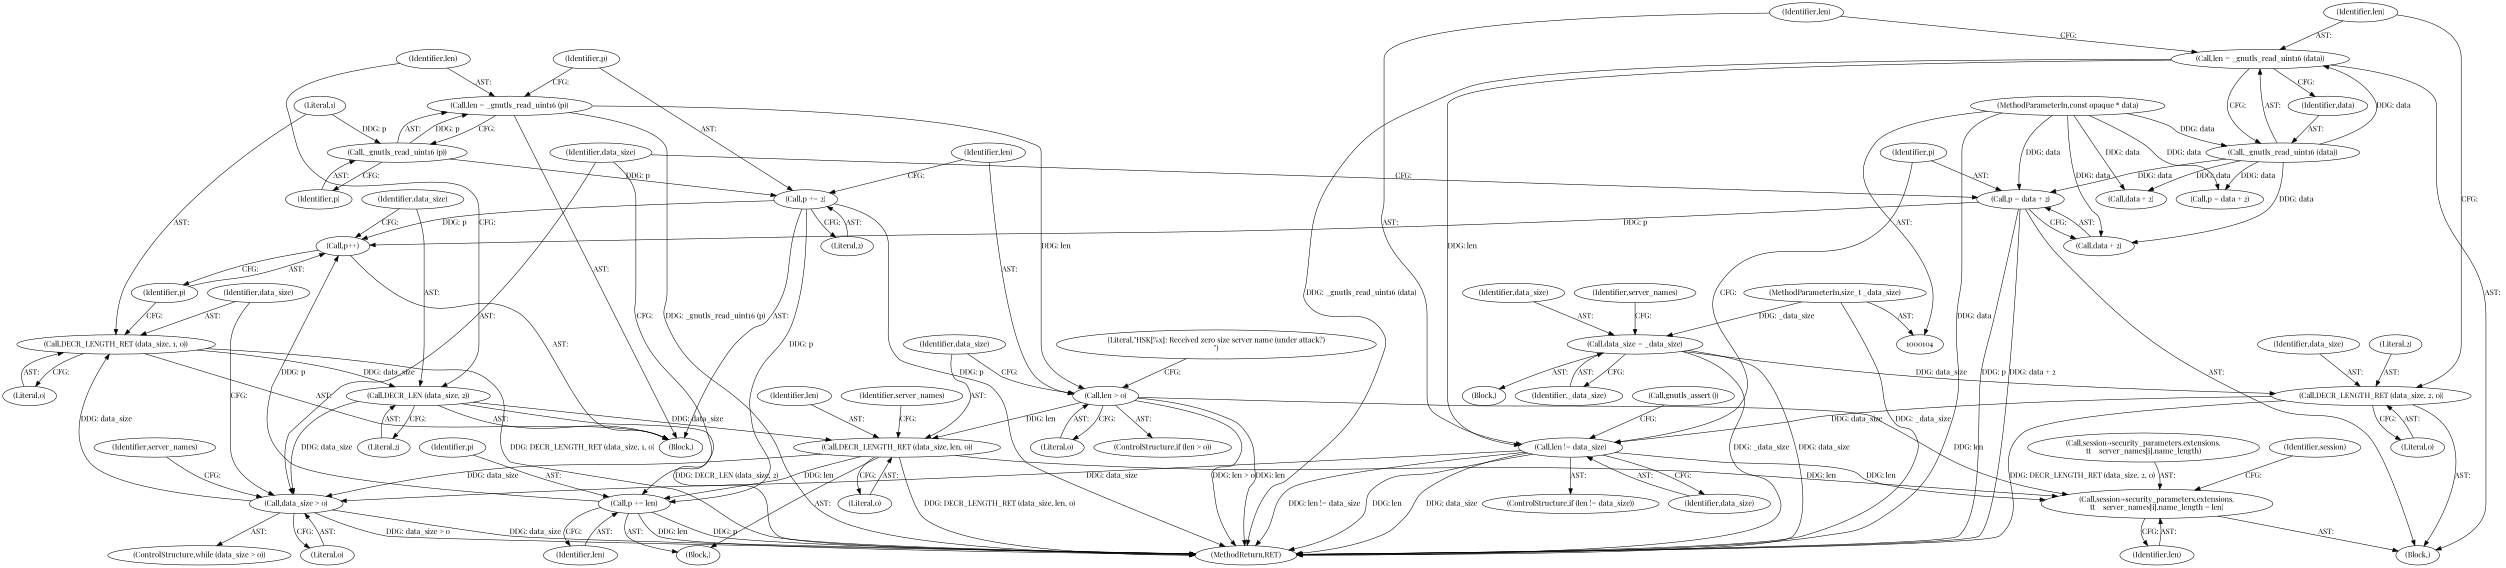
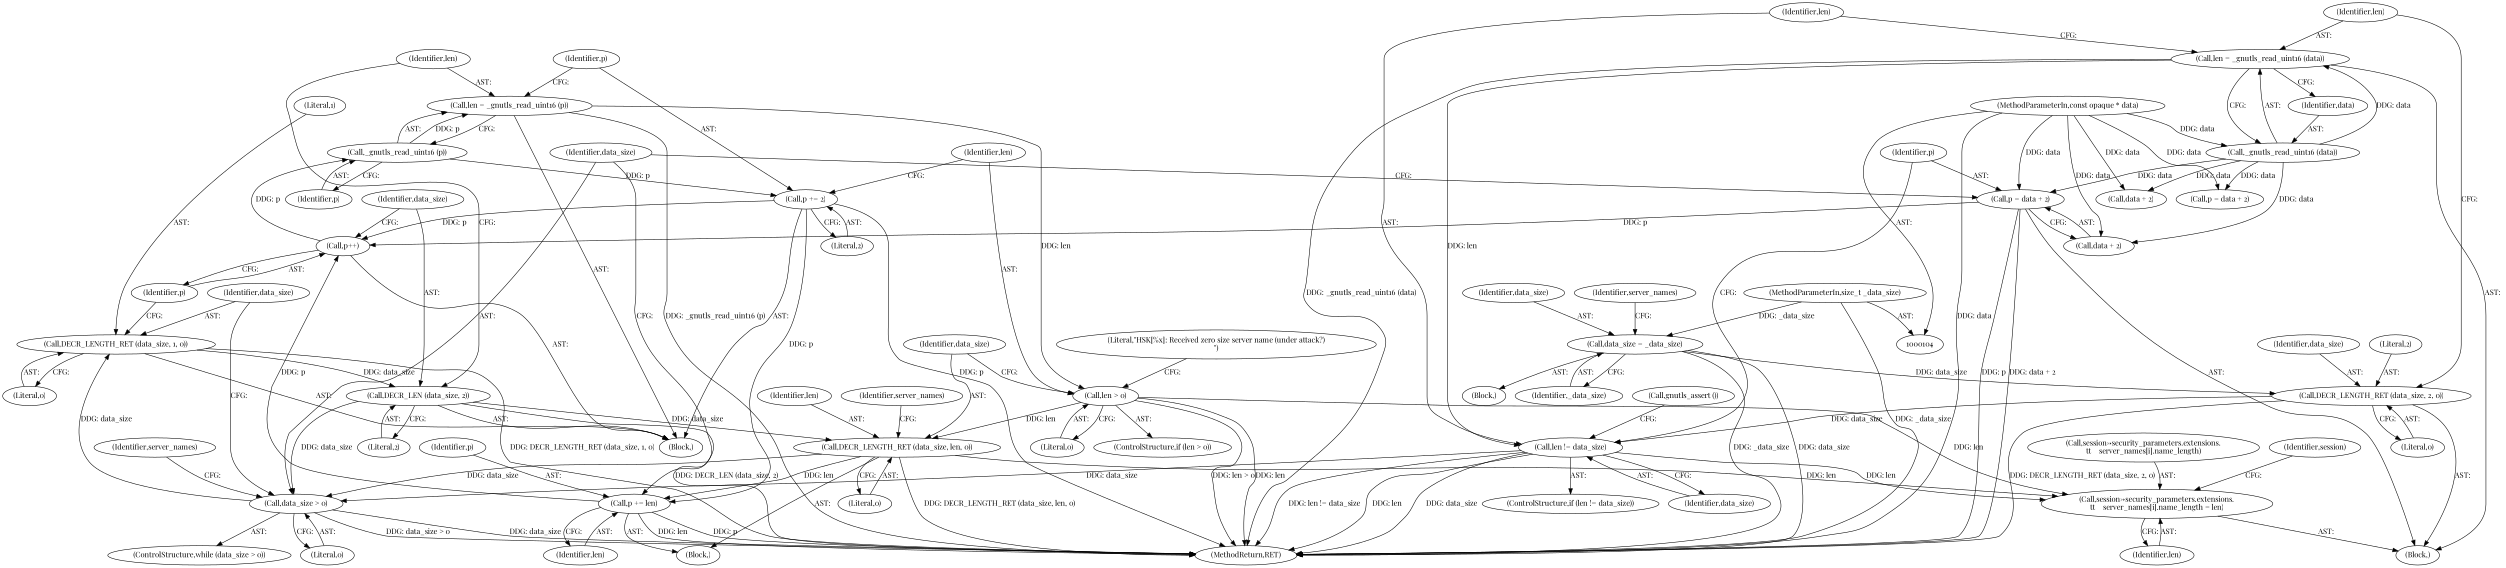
edge "(Literal,1)" -> "(Call,_gnutls_read_uint16 (p))": now "(Call,p++)" -> "(Call,_gnutls_read_uint16 (p))"
